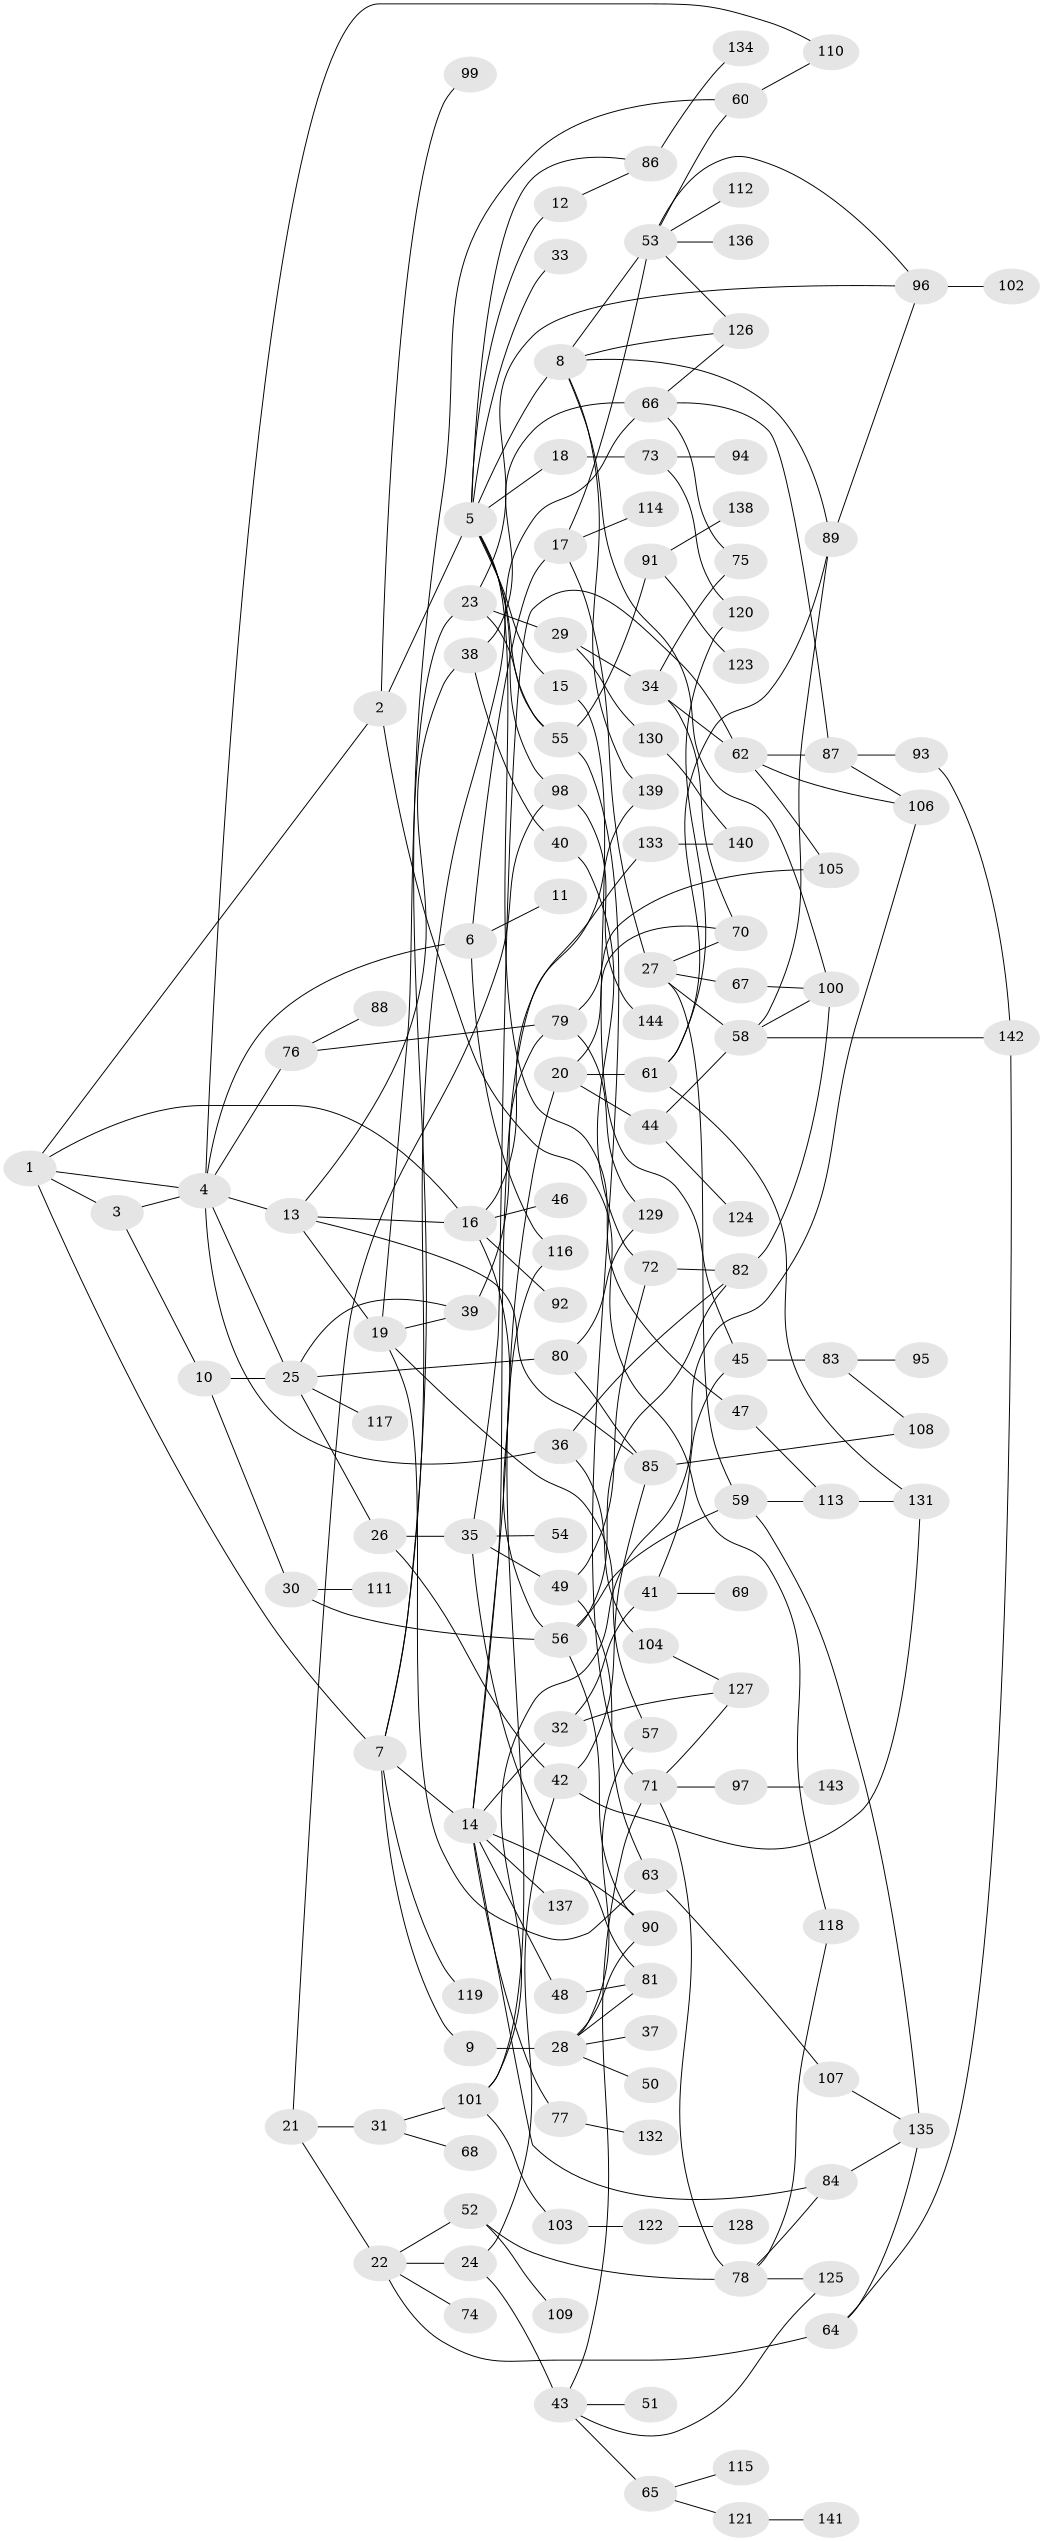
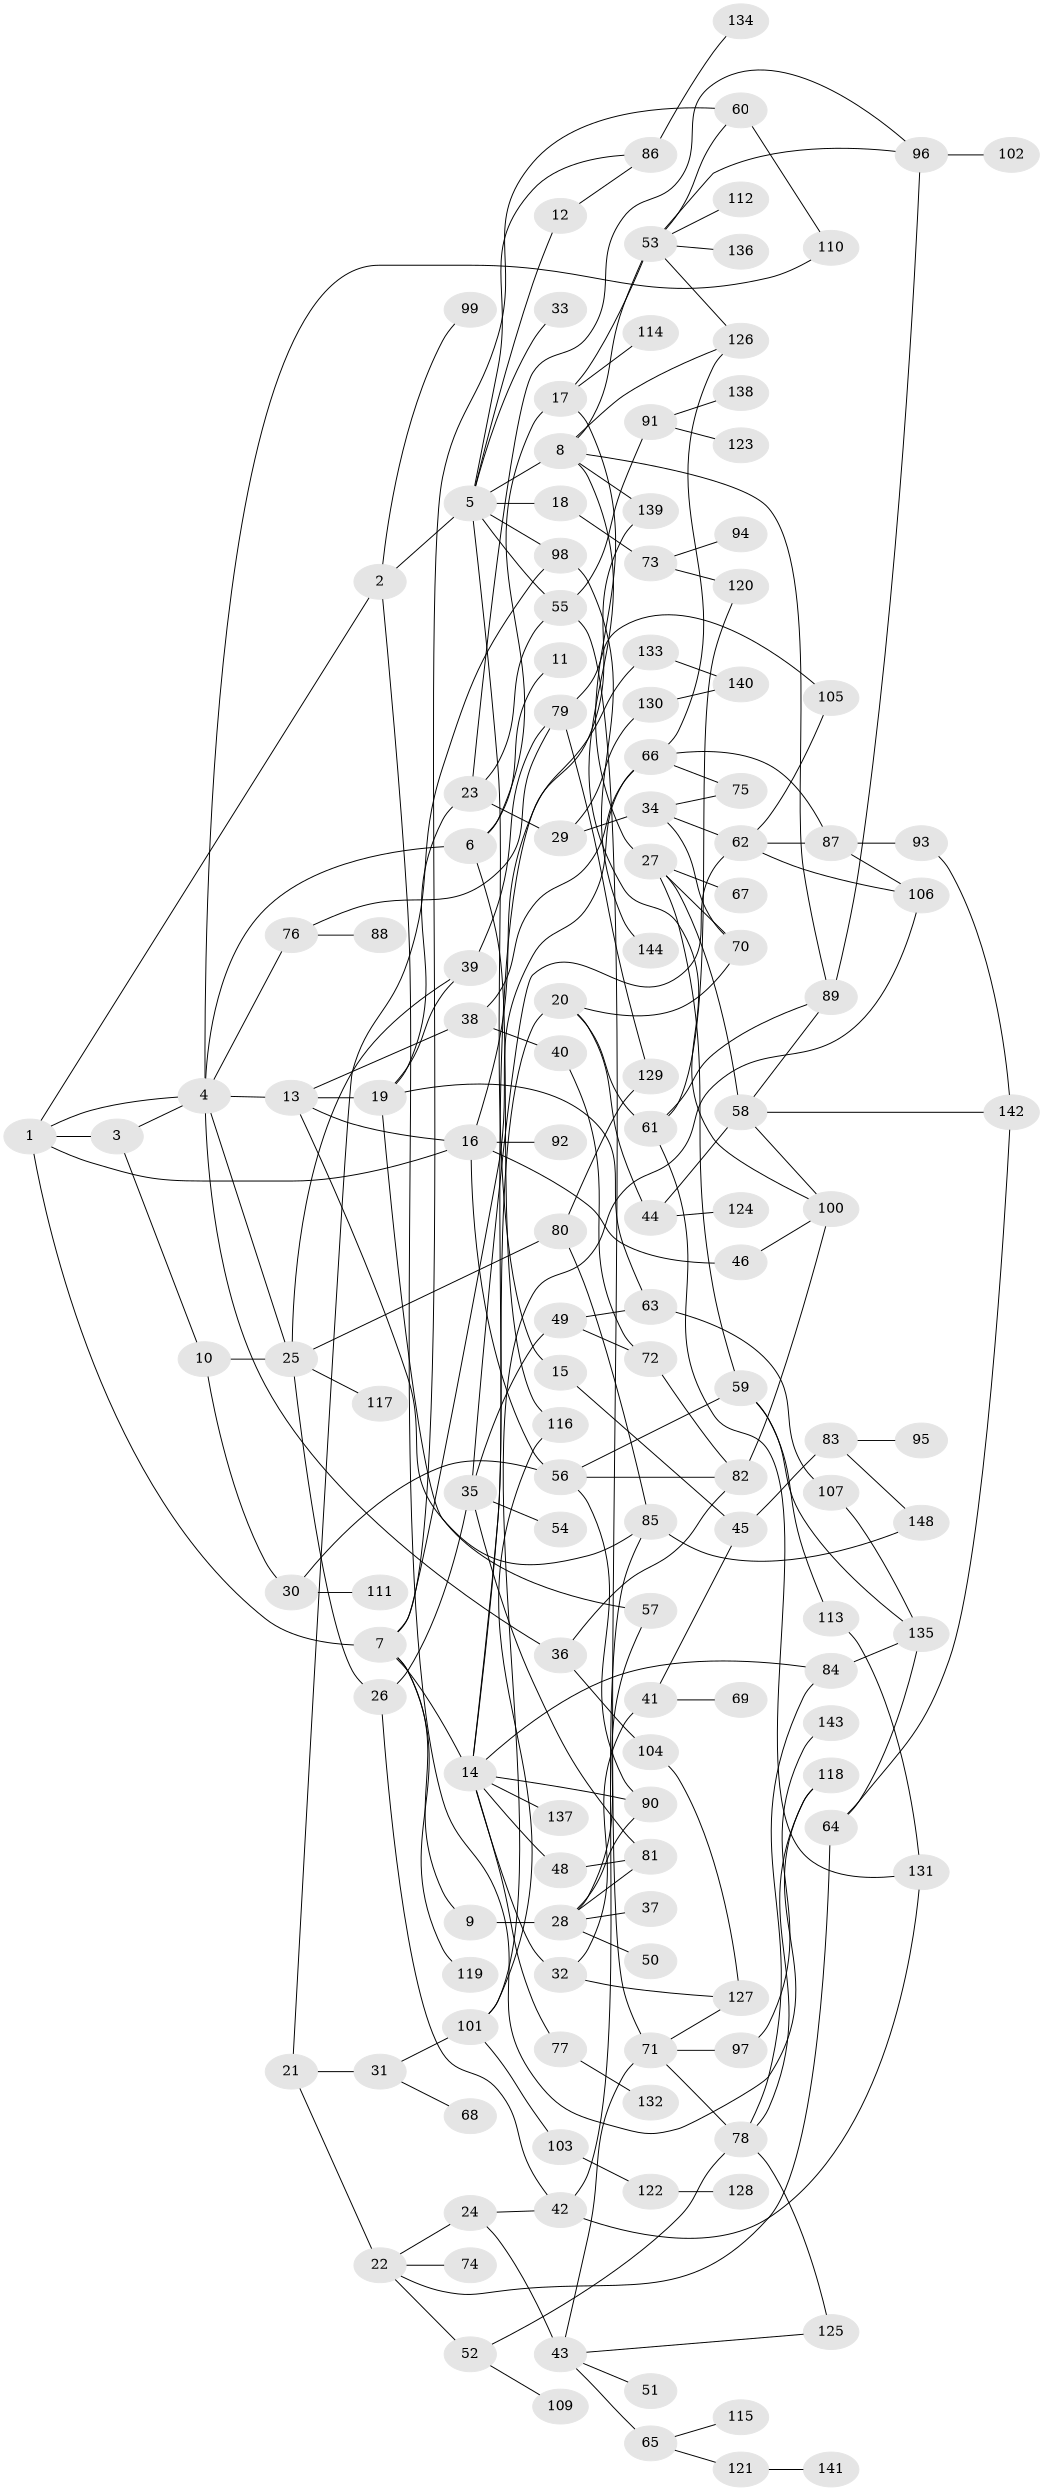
edge "67" -- "100": now "46" -- "100"
node "47": removed
node "108": label "108" -> "148"
